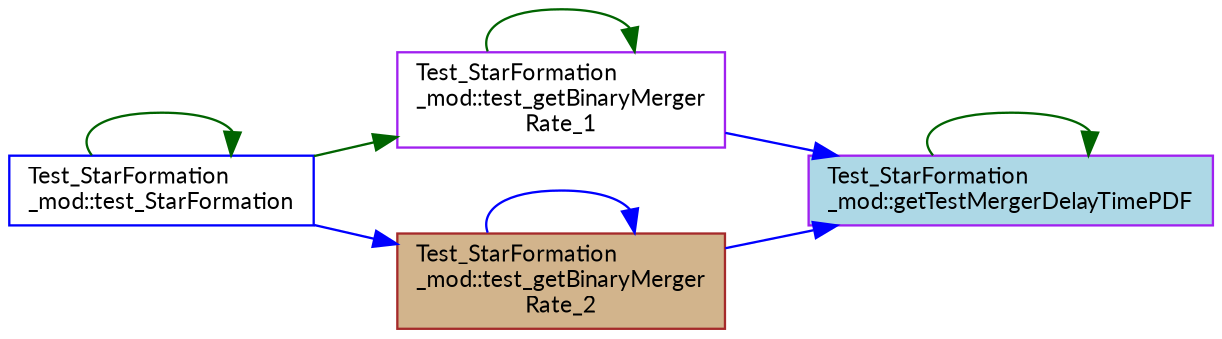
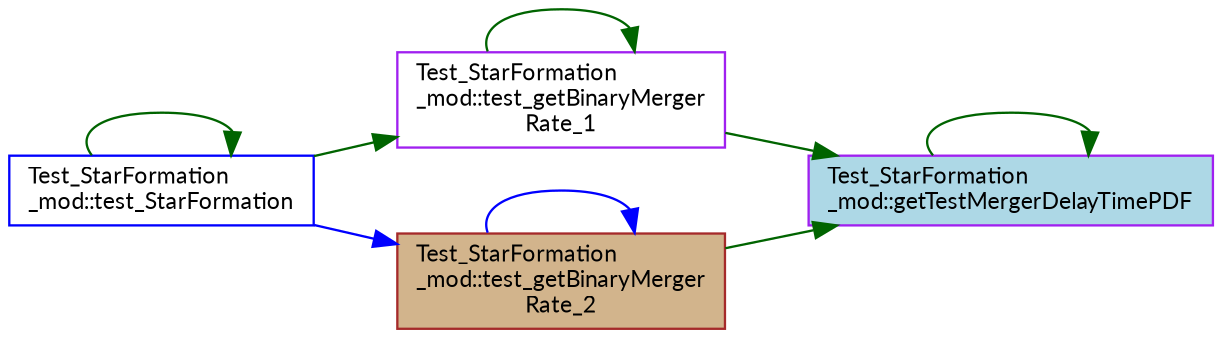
edge "Test_StarFormation _mod::test_getBinaryMerger Rate_1" -> "Test_StarFormation _mod::getTestMergerDelayTimePDF": color blue -> darkgreen
edge "Test_StarFormation _mod::test_getBinaryMerger Rate_2" -> "Test_StarFormation _mod::getTestMergerDelayTimePDF": color blue -> darkgreen
